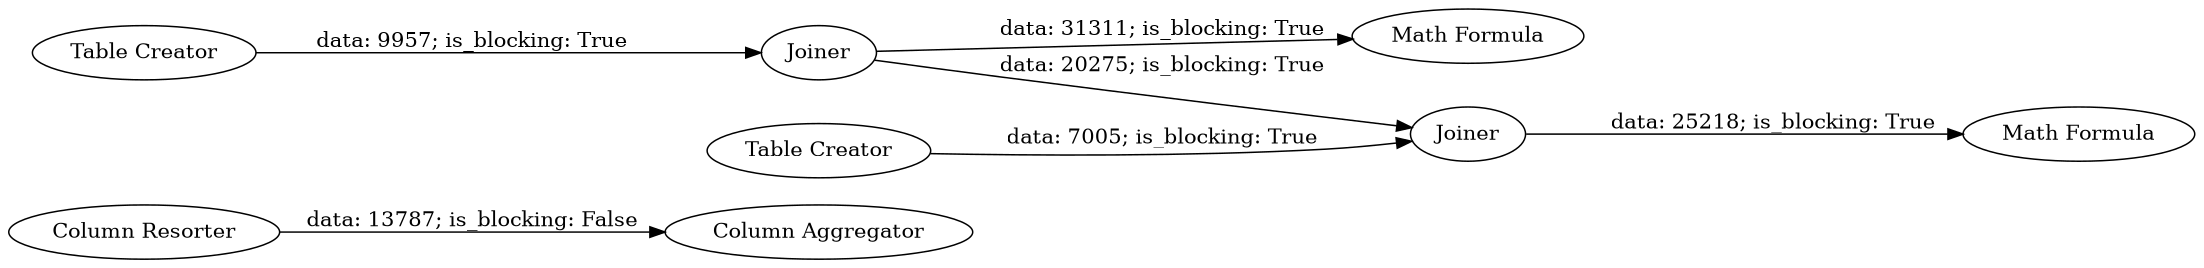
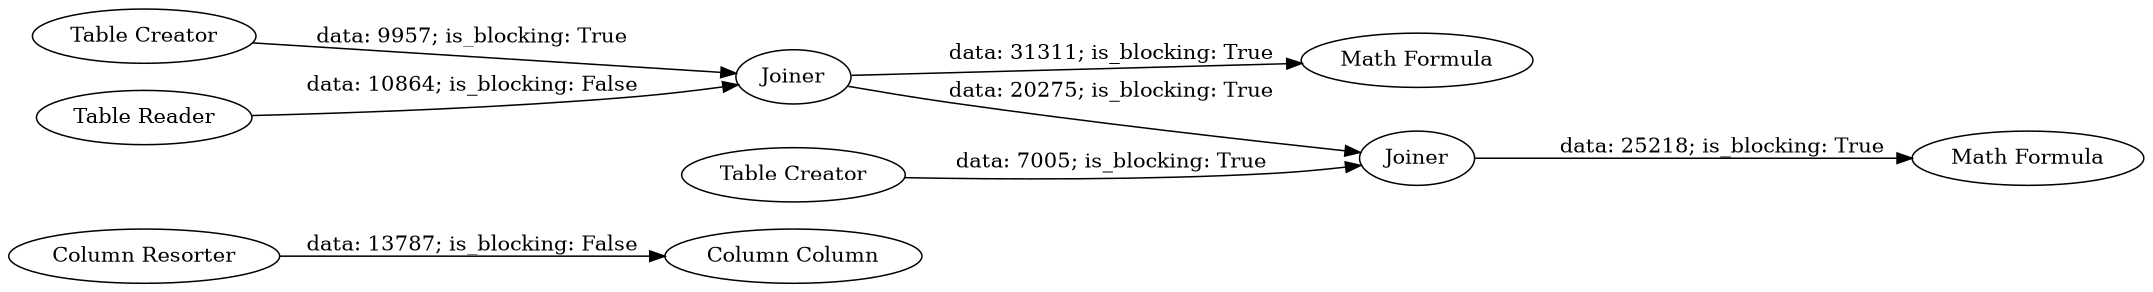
node "Table Reader": added
node "Column Aggregator": label "Column Aggregator" -> "Column Column"
